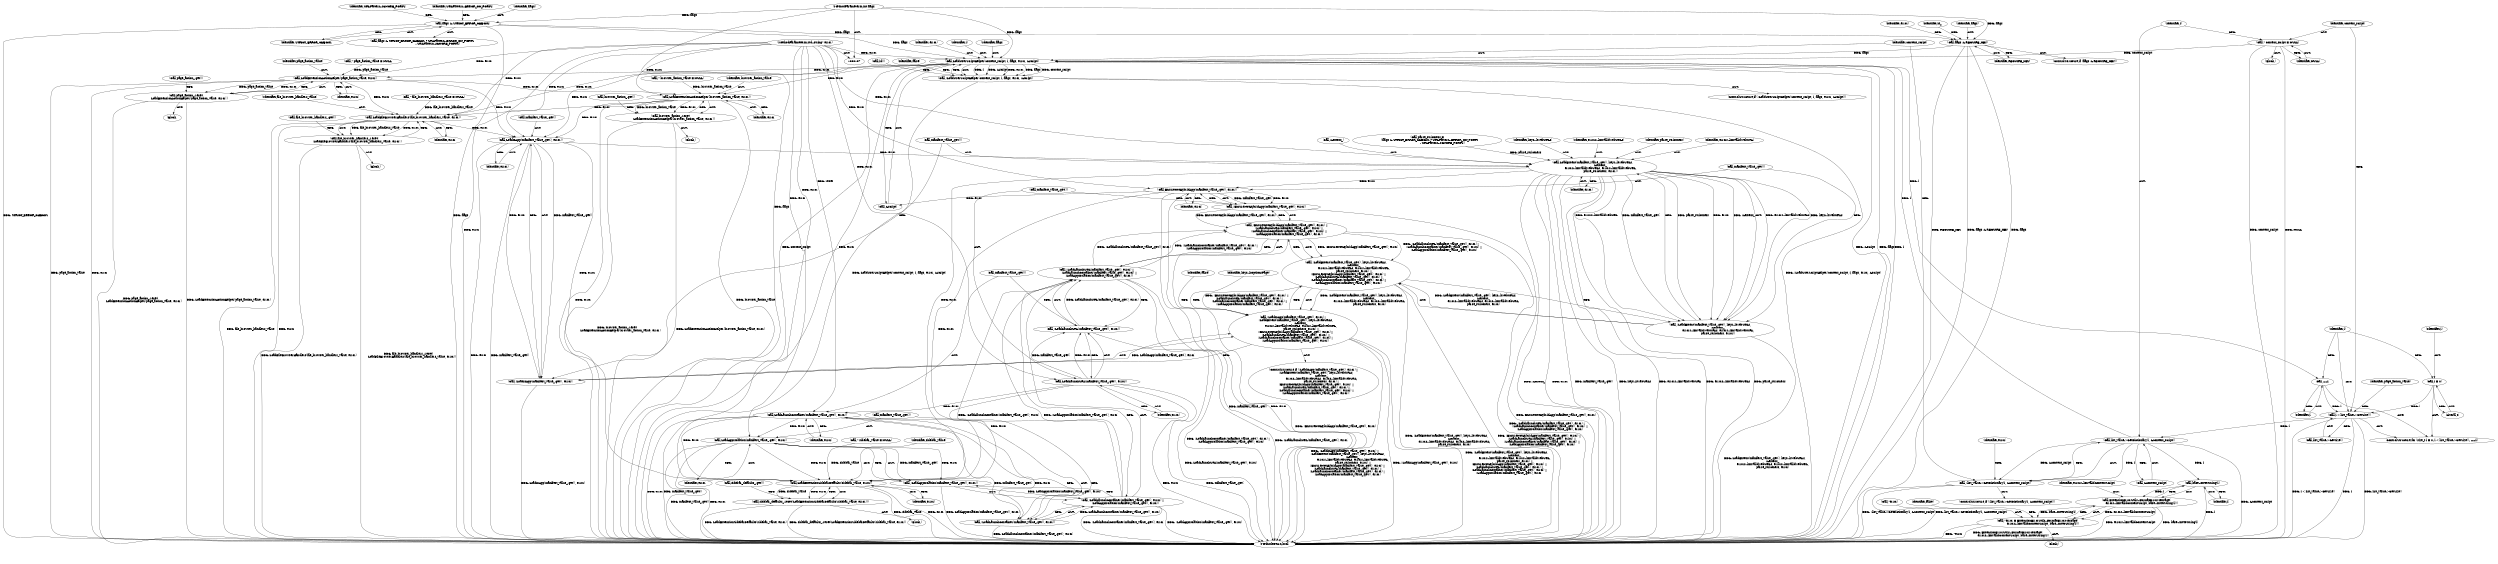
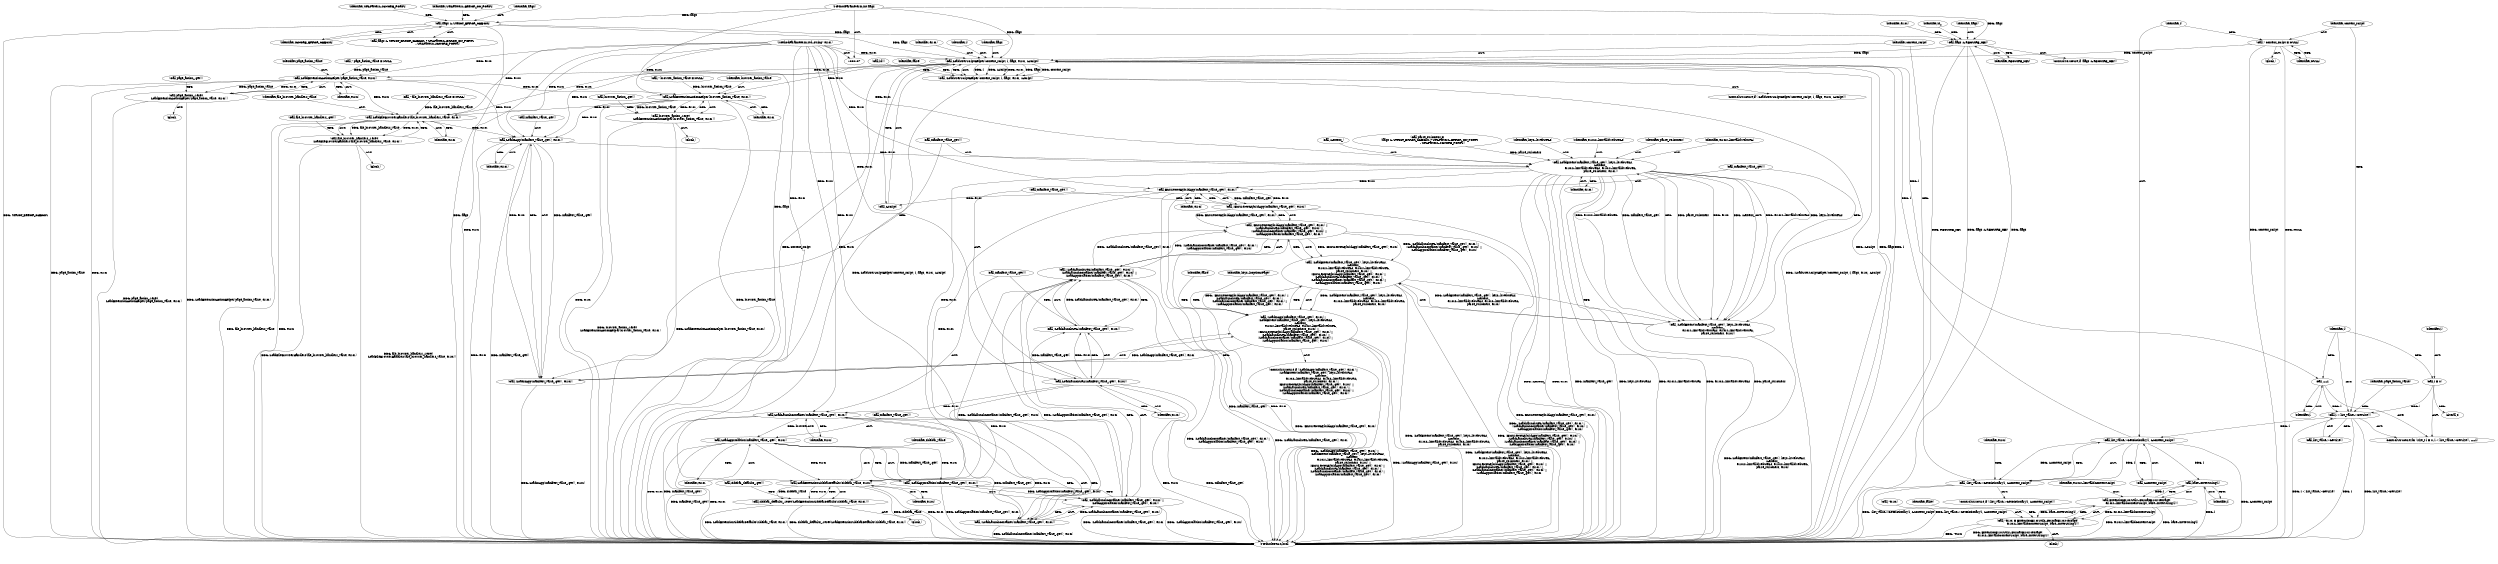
node "(Identifier,STRICT_ERROR_CHECKS)": label "(Identifier,STRICT_ERROR_CHECKS)" -> "(Identifier,IGNORE_ERROR_CHECKS)"
edge "(Identifier,NULL)" -> "(Call,* content_script = NULL)": label "AST: " -> "CFG: "
edge "(MethodParameterIn,std::string* error)" -> "(Call,LoadLaunchContainer(manifest_value_.get(), error))": label "DDG: reset" -> "DDG: error"
edge "(MethodParameterIn,std::string* error)" -> "(Call,LoadAppIsolation(manifest_value_.get(), error))": now "(MethodParameterIn,std::string* error)" -> "(Call,!LoadLaunchContainer(manifest_value_.get(), error))"
edge "(Call,LoadIsApp(manifest_value_.get(), error))" -> "(Call,LoadExtensionSidebarDefaults(sidebar_value, error))": removed, label "DDG: error"
edge "(Literal,0)" -> "(Call,i = 0)": removed, label "AST:"
edge "(Call,!LoadLaunchURL(manifest_value_.get(), error))" -> "(MethodReturn,bool)": removed, label "DDG: LoadLaunchURL(manifest_value_.get(), error)"
edge "(Call,LoadLaunchContainer(manifest_value_.get(), error))" -> "(Call,LoadAppIsolation(manifest_value_.get(), error))": label "DDG: error" -> "DDG: browser"
node "(Call,* sidebar_value = NULL)": removed
edge "(Call,LoadLaunchContainer(manifest_value_.get(), error))" -> "(Call,LoadExtensionSidebarDefaults(sidebar_value, error))": removed, label "DDG: error"
